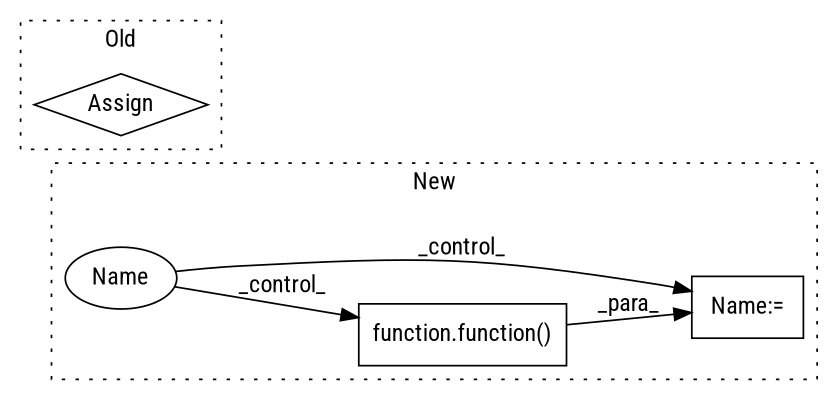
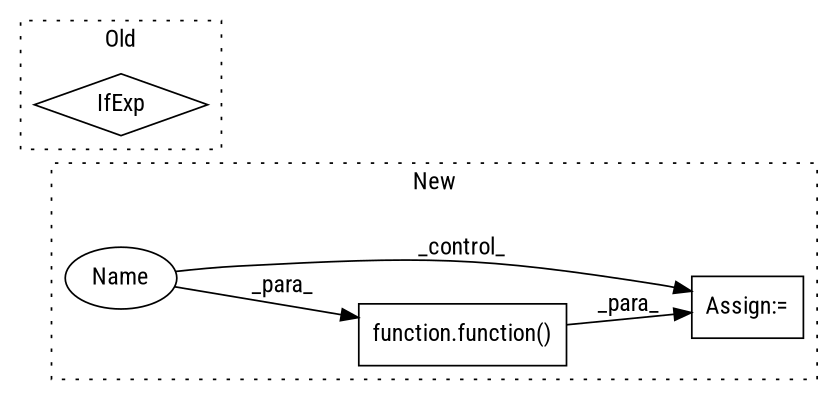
node "Assign": label "Assign" -> "IfExp"
edge "Name" -> "function.function()": label "_control_" -> "_para_"
node "Name:=": label "Name:=" -> "Assign:="
